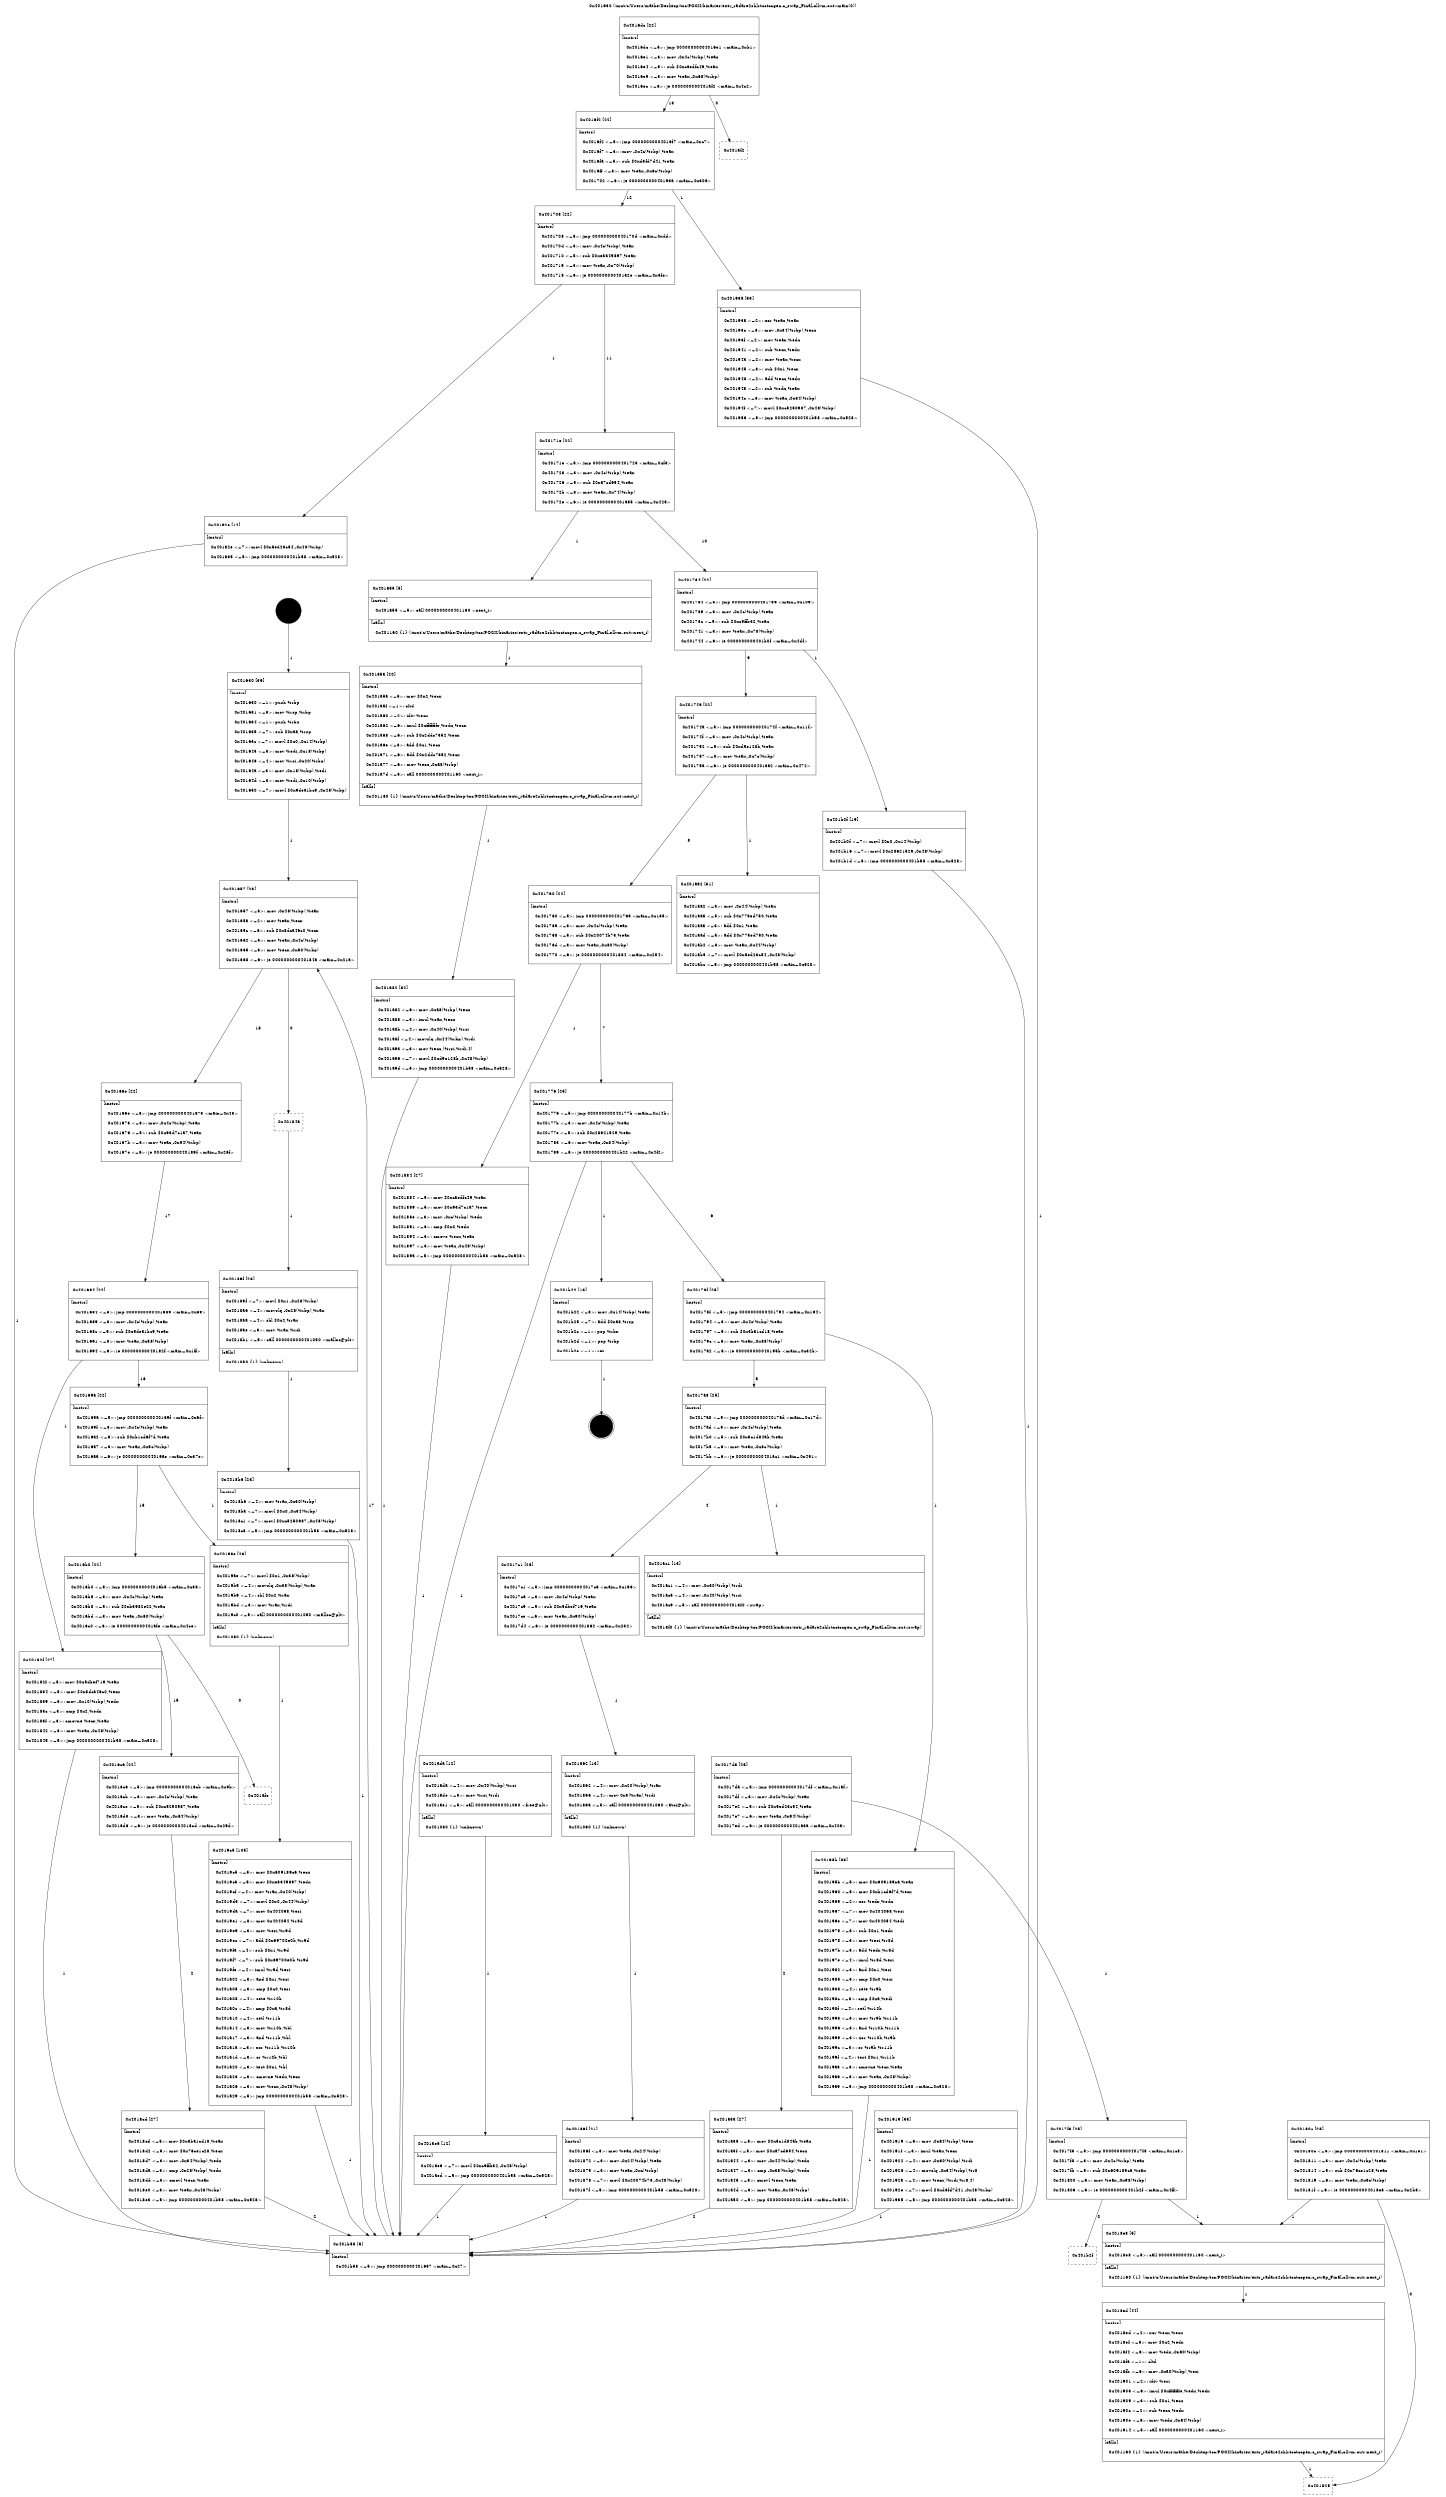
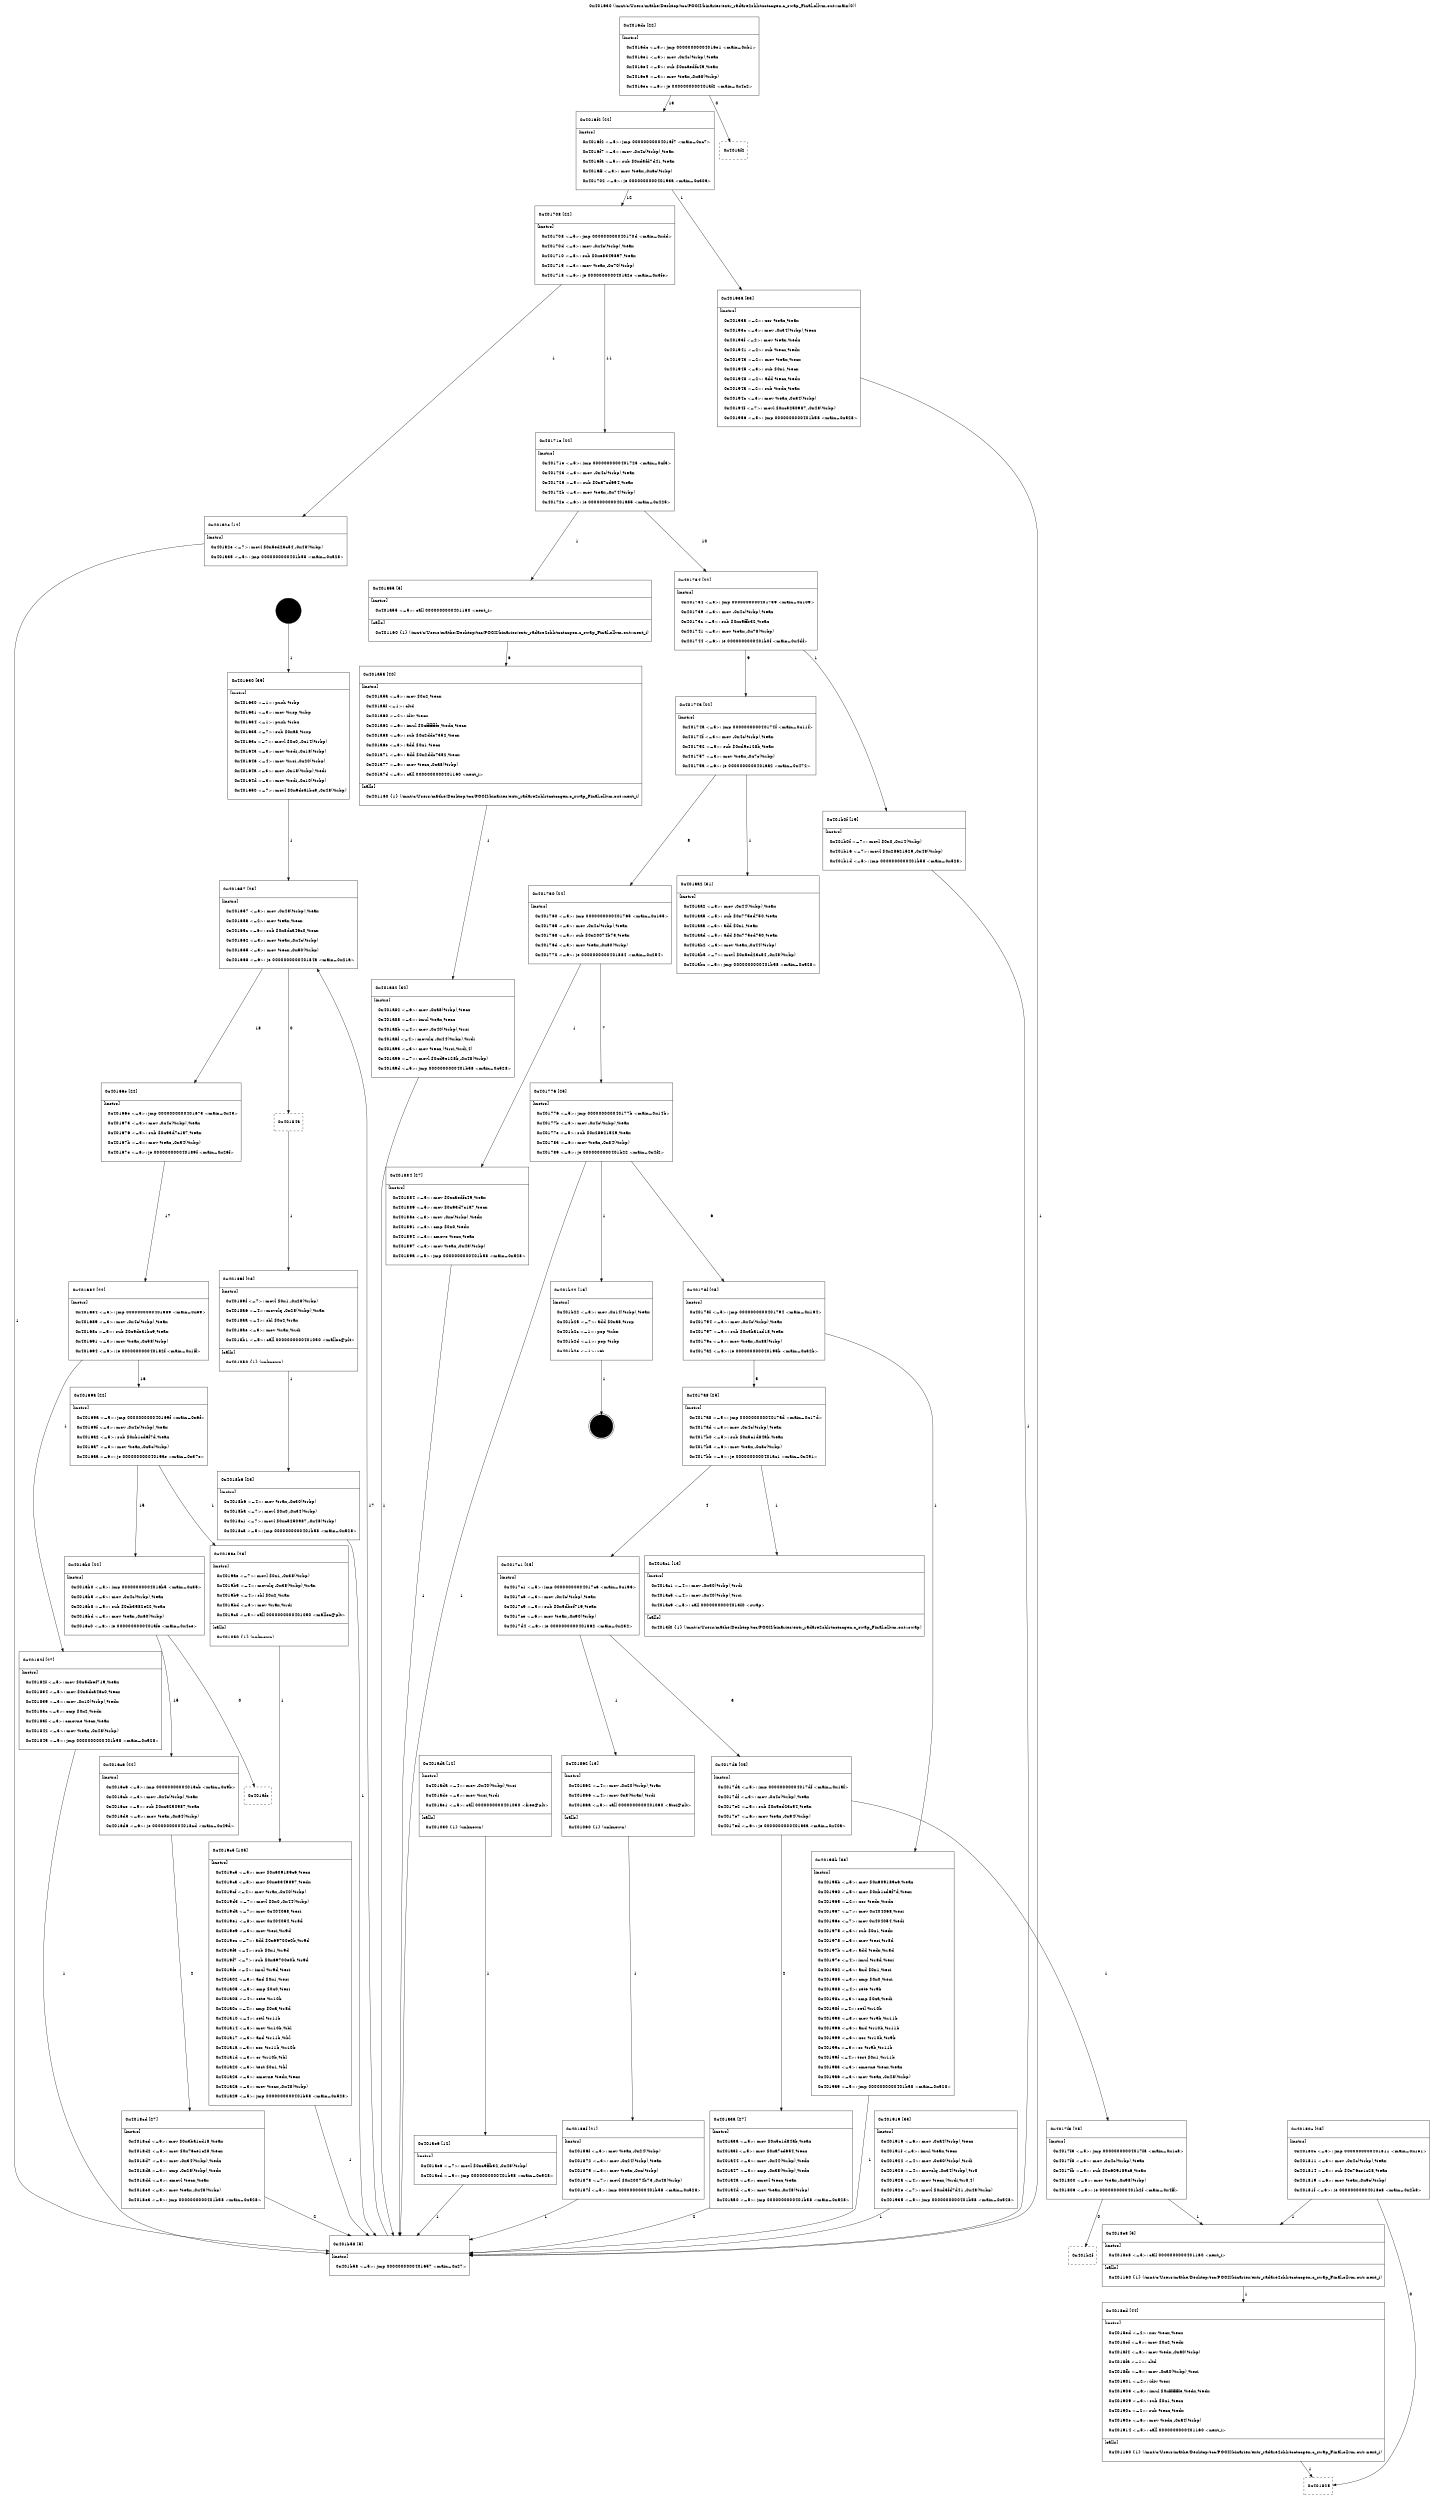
edge "0x401a55 [5]" -> "0x401a5a [40]": label " 1" -> " 6"
edge "0x4017c1 [25]" -> "0x4017da [25]": added, label "3"
